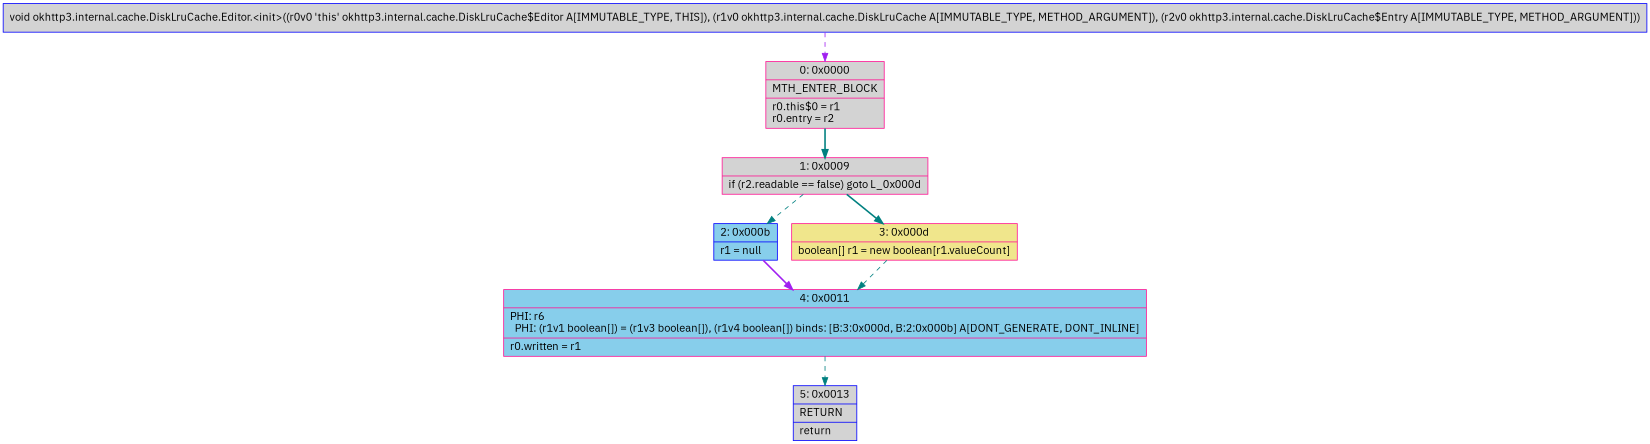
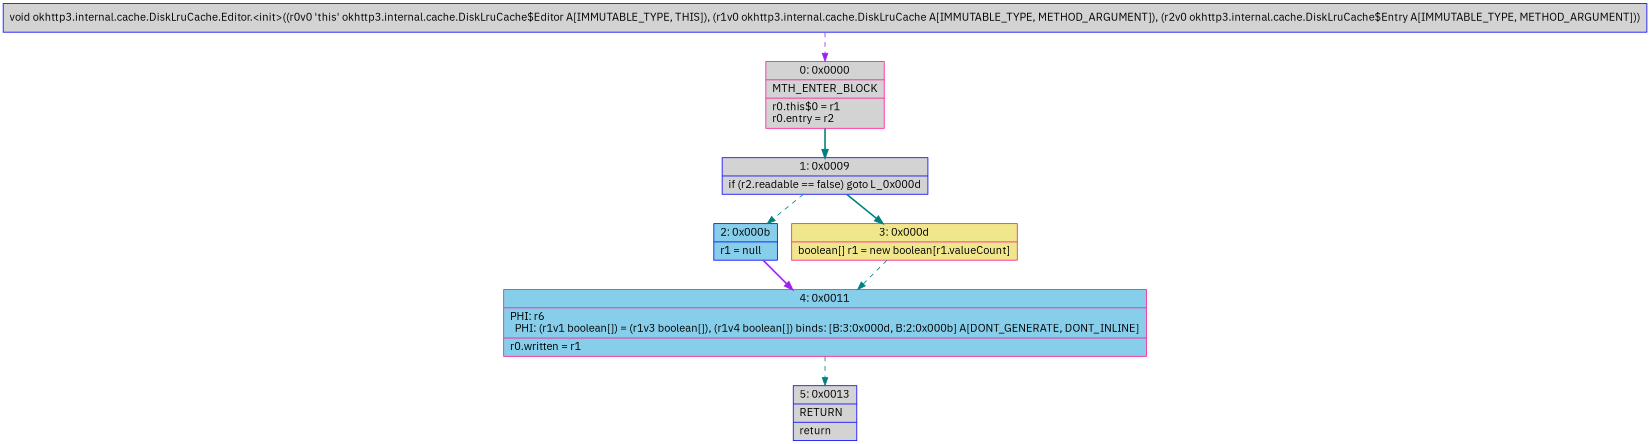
node "1: 0x0009": color deeppink -> blue
